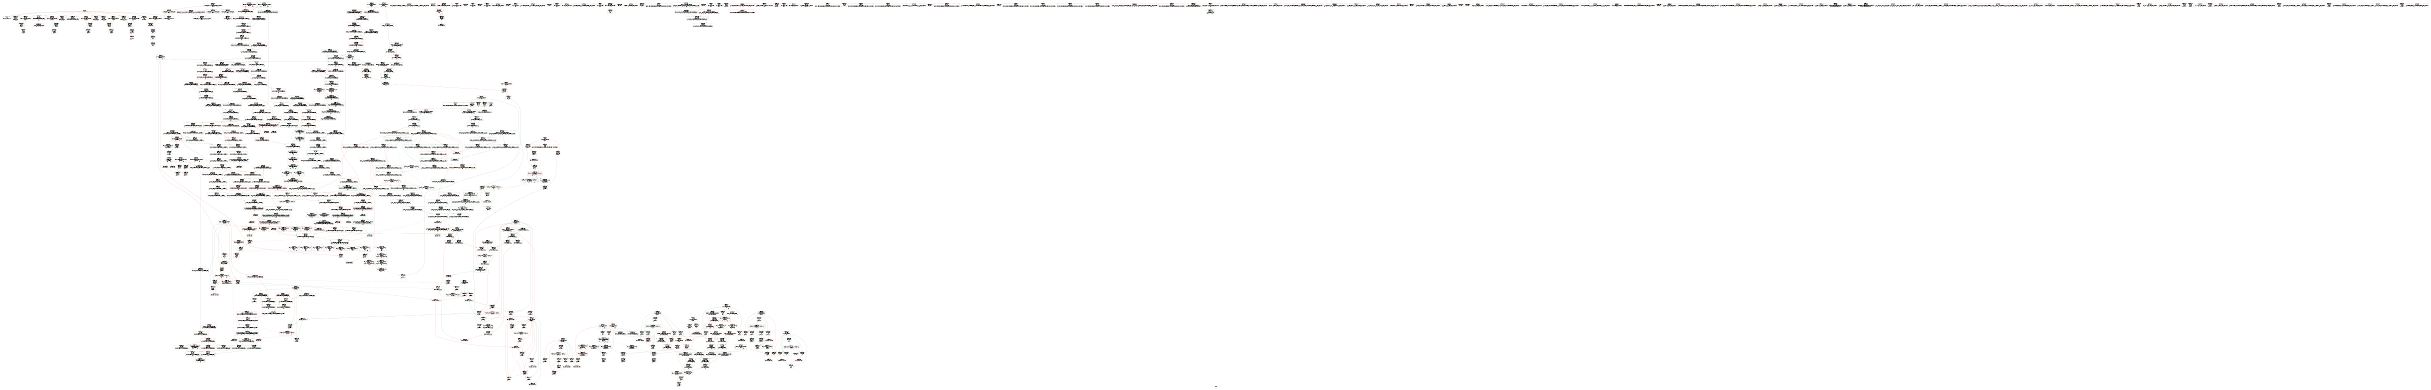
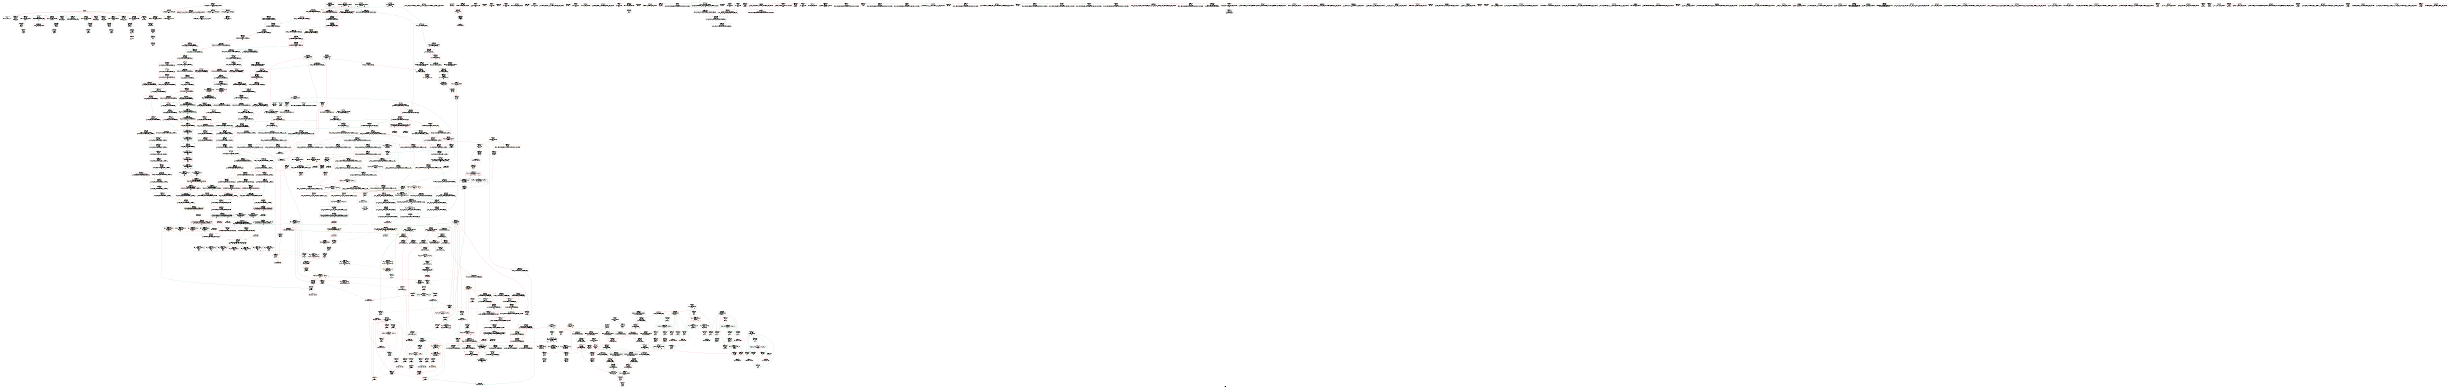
node "NodeID: 1004": removed
